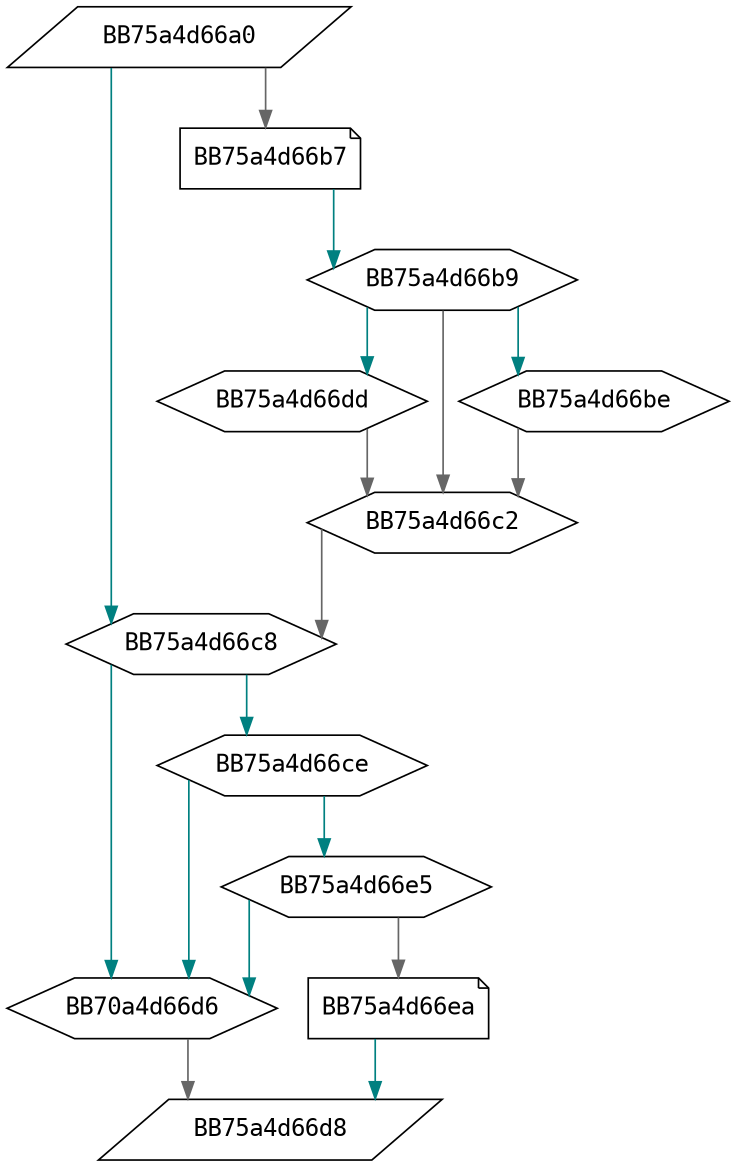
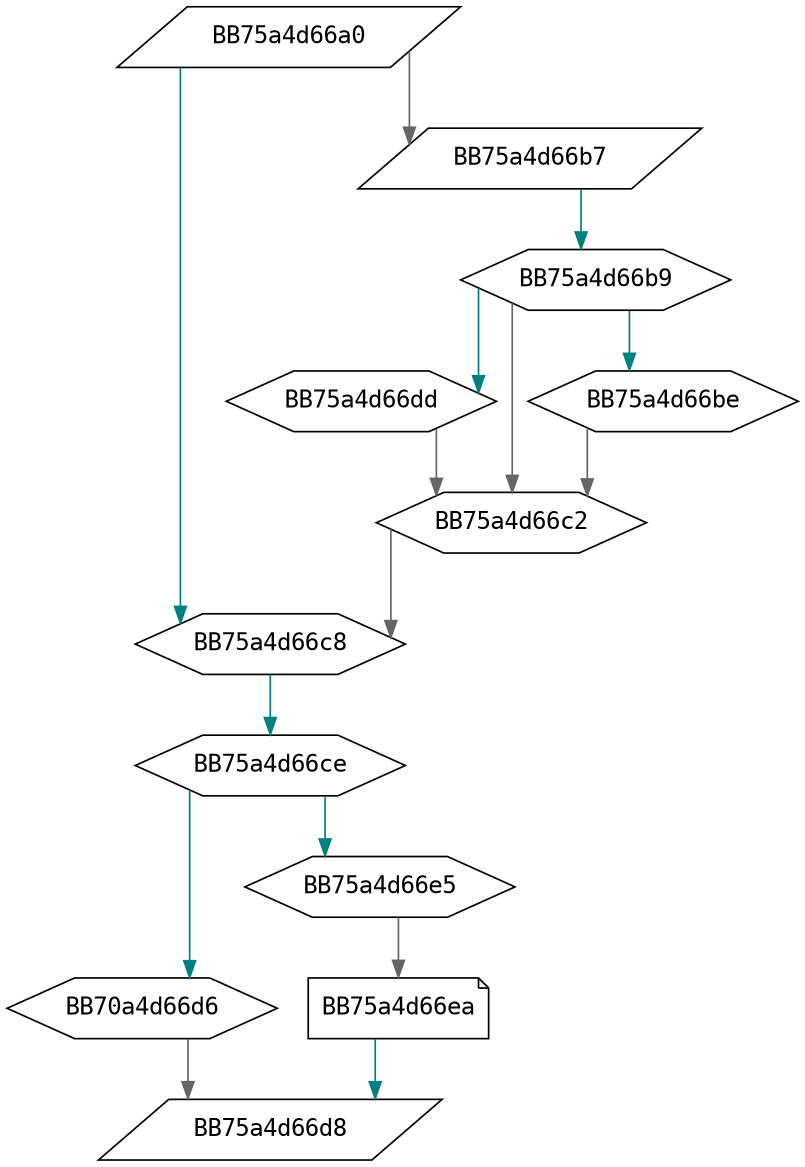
node "BB75a4d66b7": shape note -> parallelogram
edge "BB75a4d66c8" -> "BB70a4d66d6": removed
edge "BB75a4d66e5" -> "BB70a4d66d6": removed
